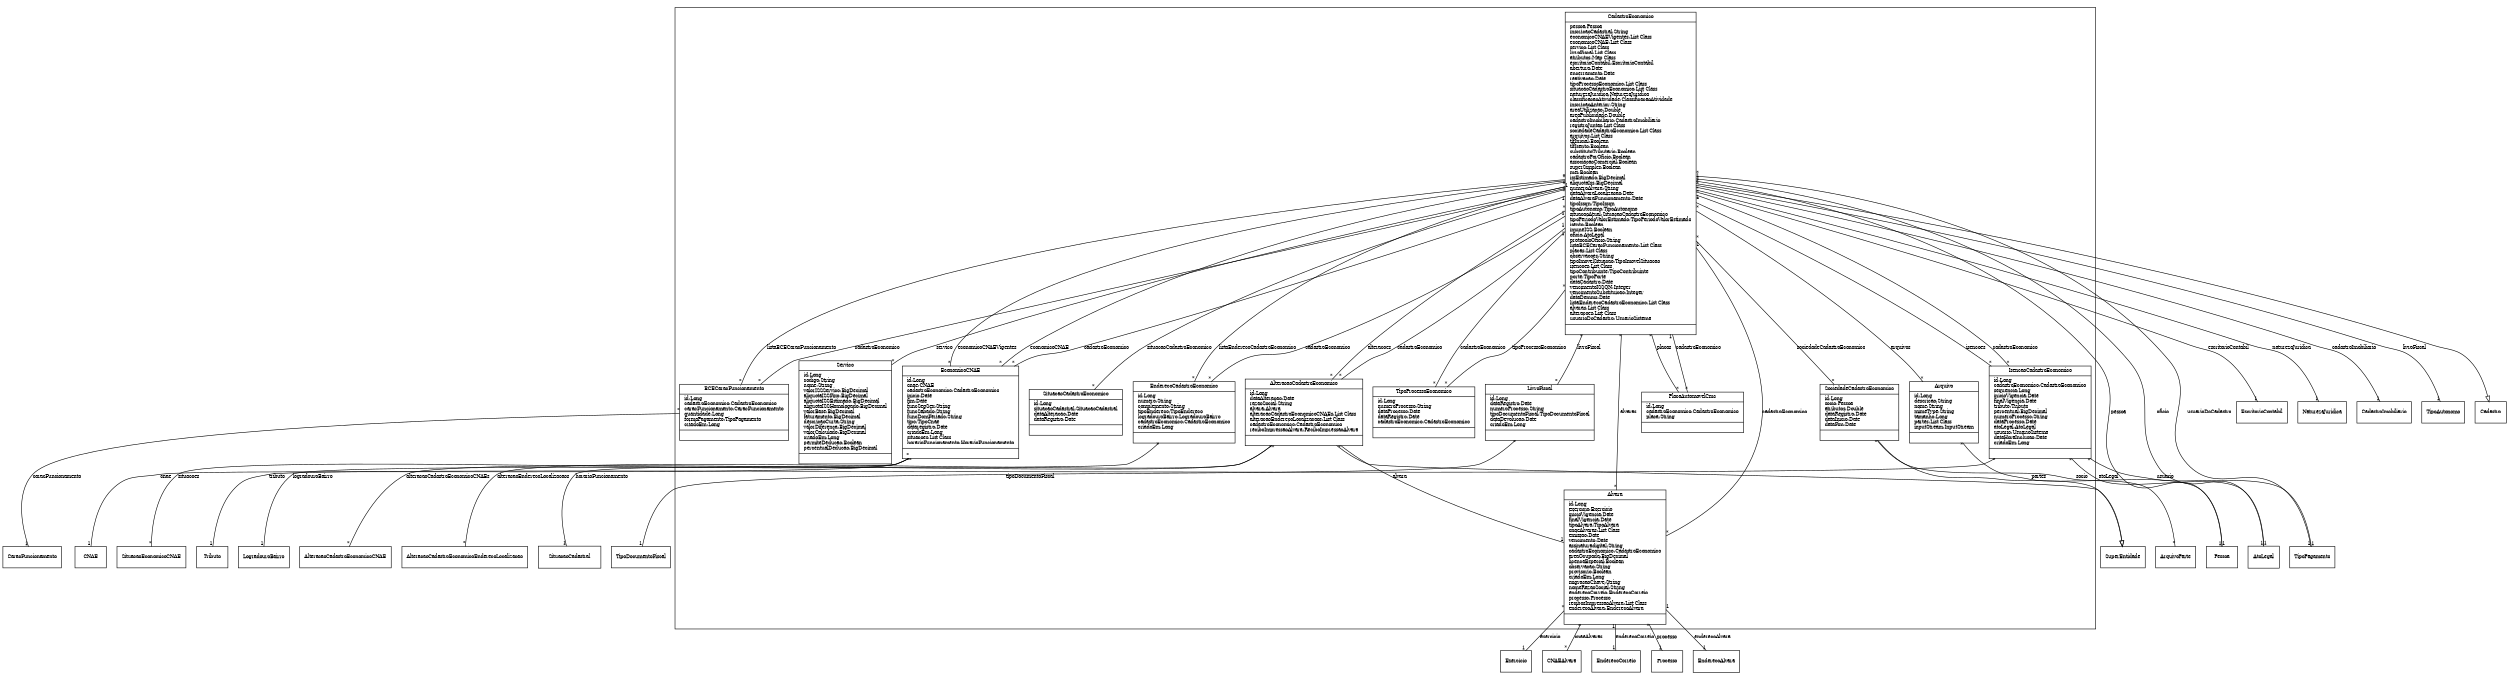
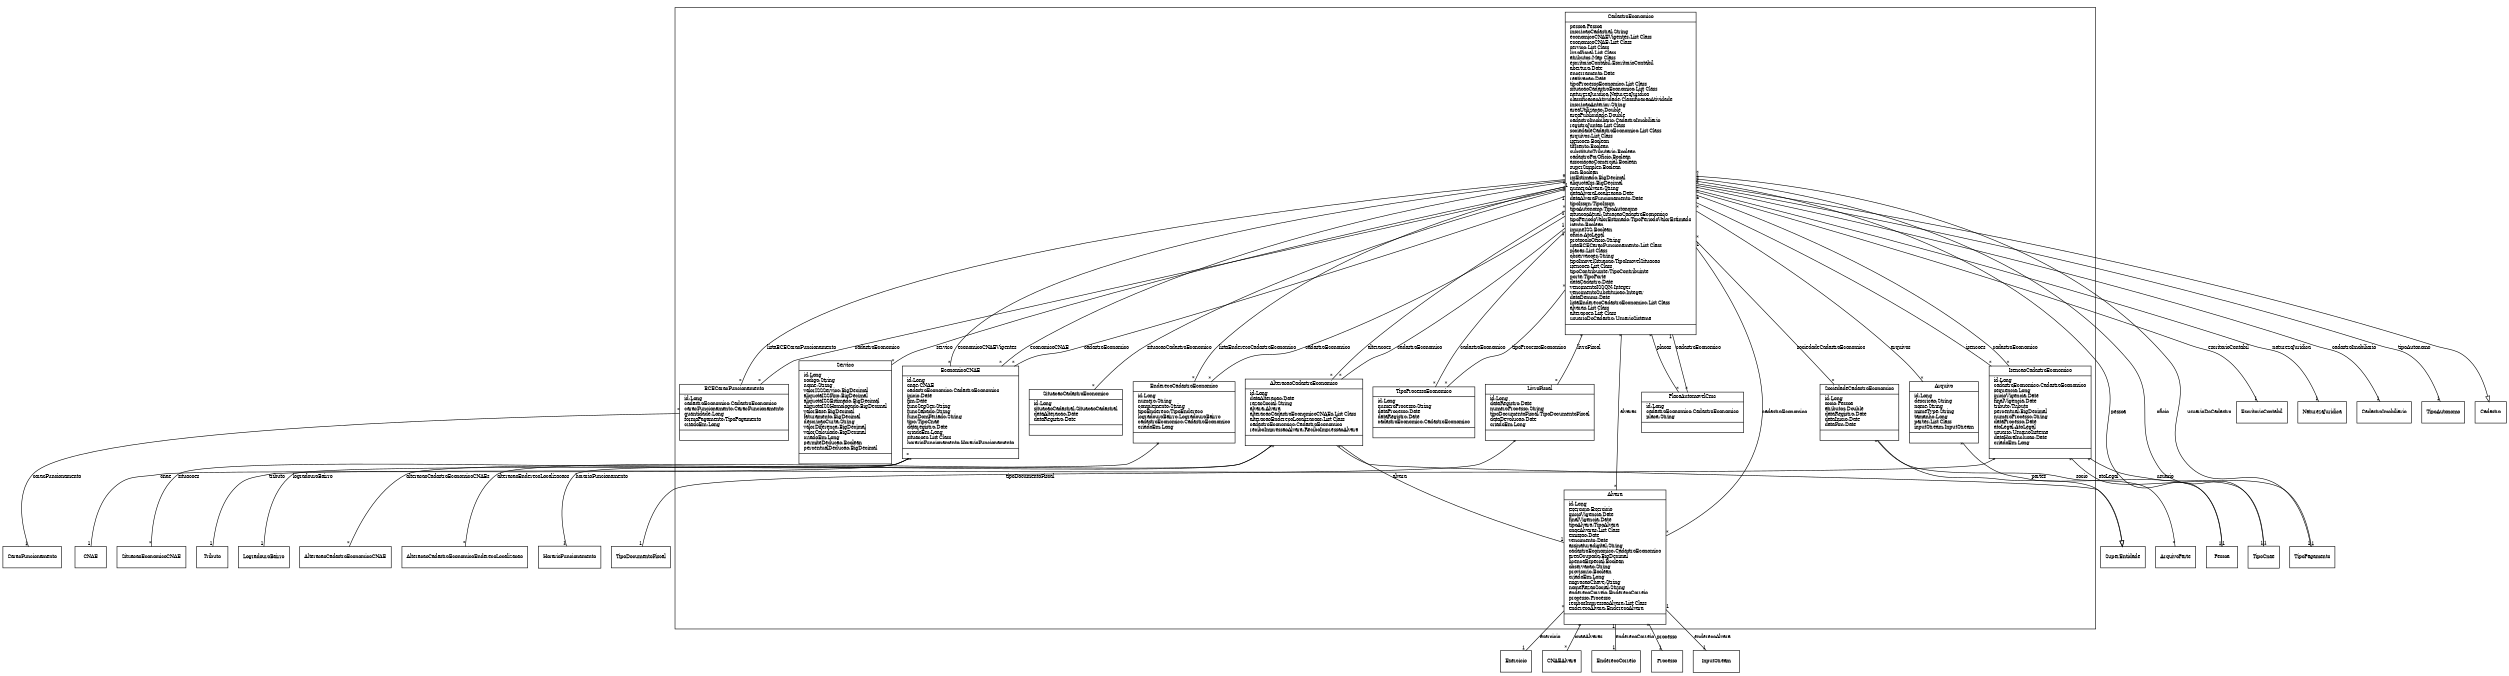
node "CadastroEconomico": text "tlfInicial:Boolean" -> "isencoes:Boolean"
edge "CadastroEconomico" -- "TipoAutonomo": label "livroFiscal" -> "tipoAutonomo"
node "SituacaoCadastral": label "SituacaoCadastral" -> "HorarioFuncionamento"
node "AtoLegal": label "AtoLegal" -> "TipoCnae"
node "EnderecoAlvara": label "EnderecoAlvara" -> "InputStream"
